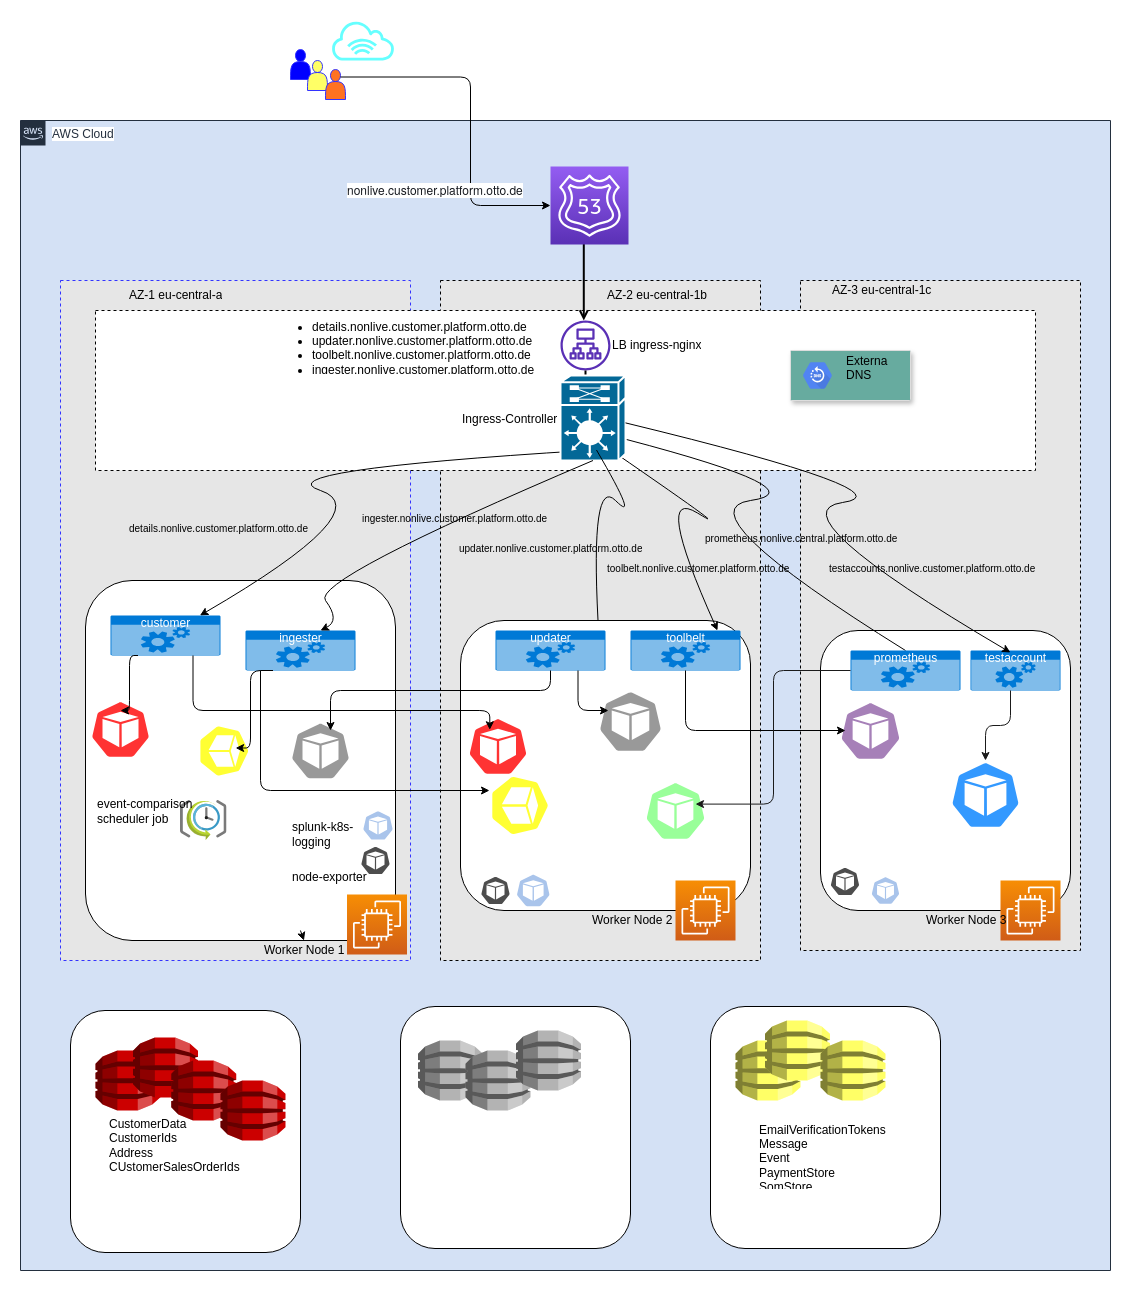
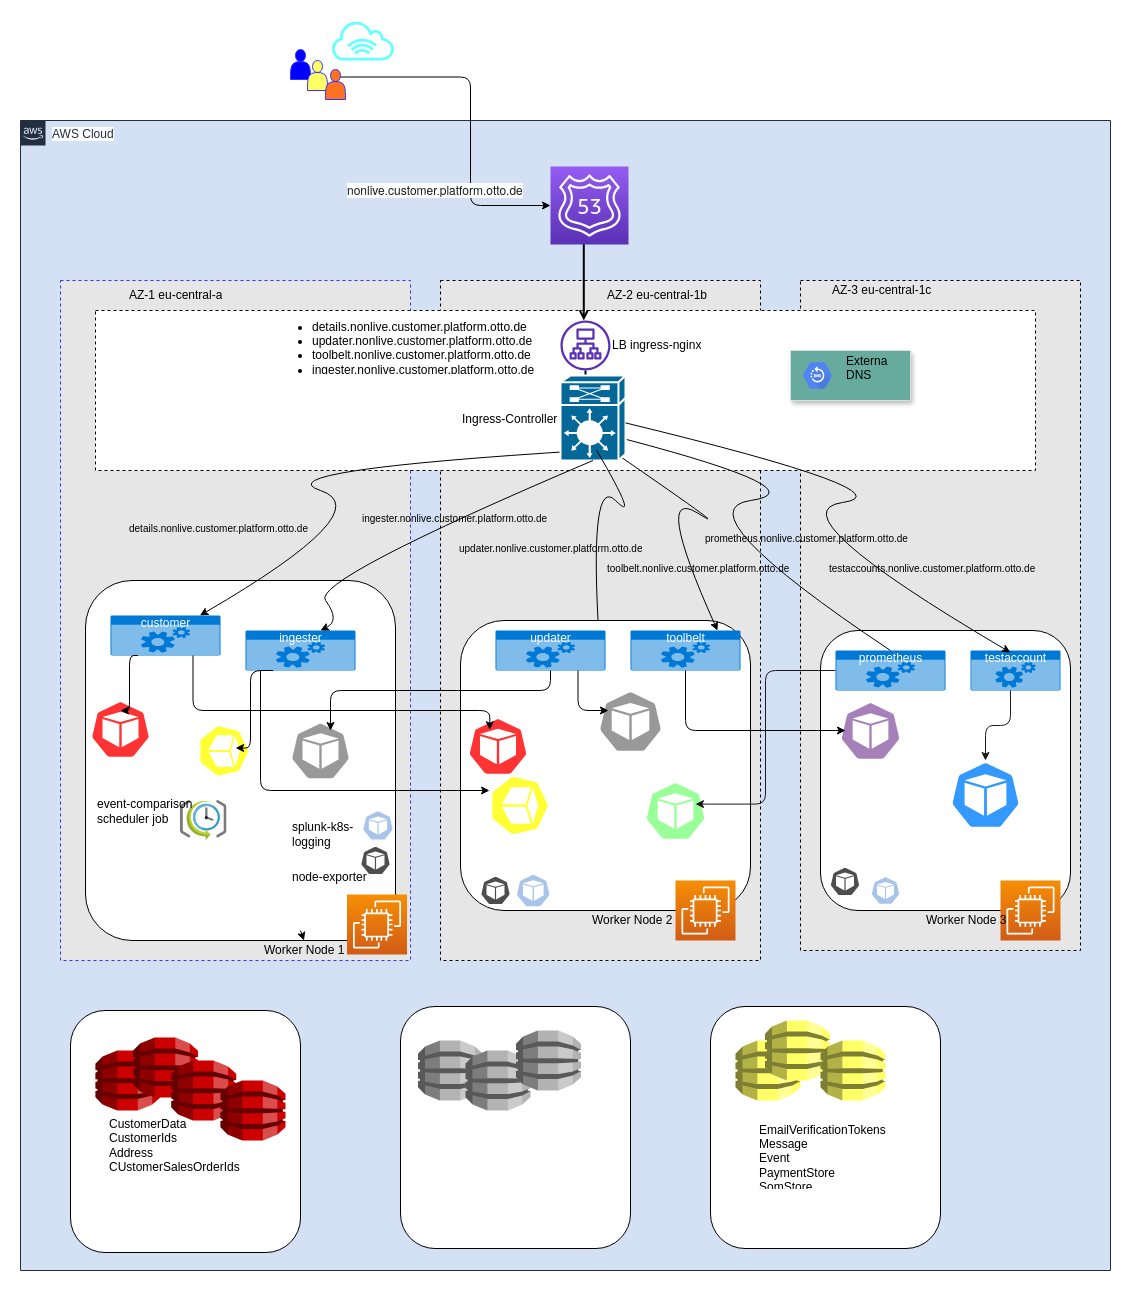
node "prometheus.nonlive.central.platform.otto.de": label "prometheus.nonlive.central.platform.otto.de" -> "prometheus.nonlive.customer.platform.otto.de"
node "prometheus": moved (906, 671) -> (891, 671)
